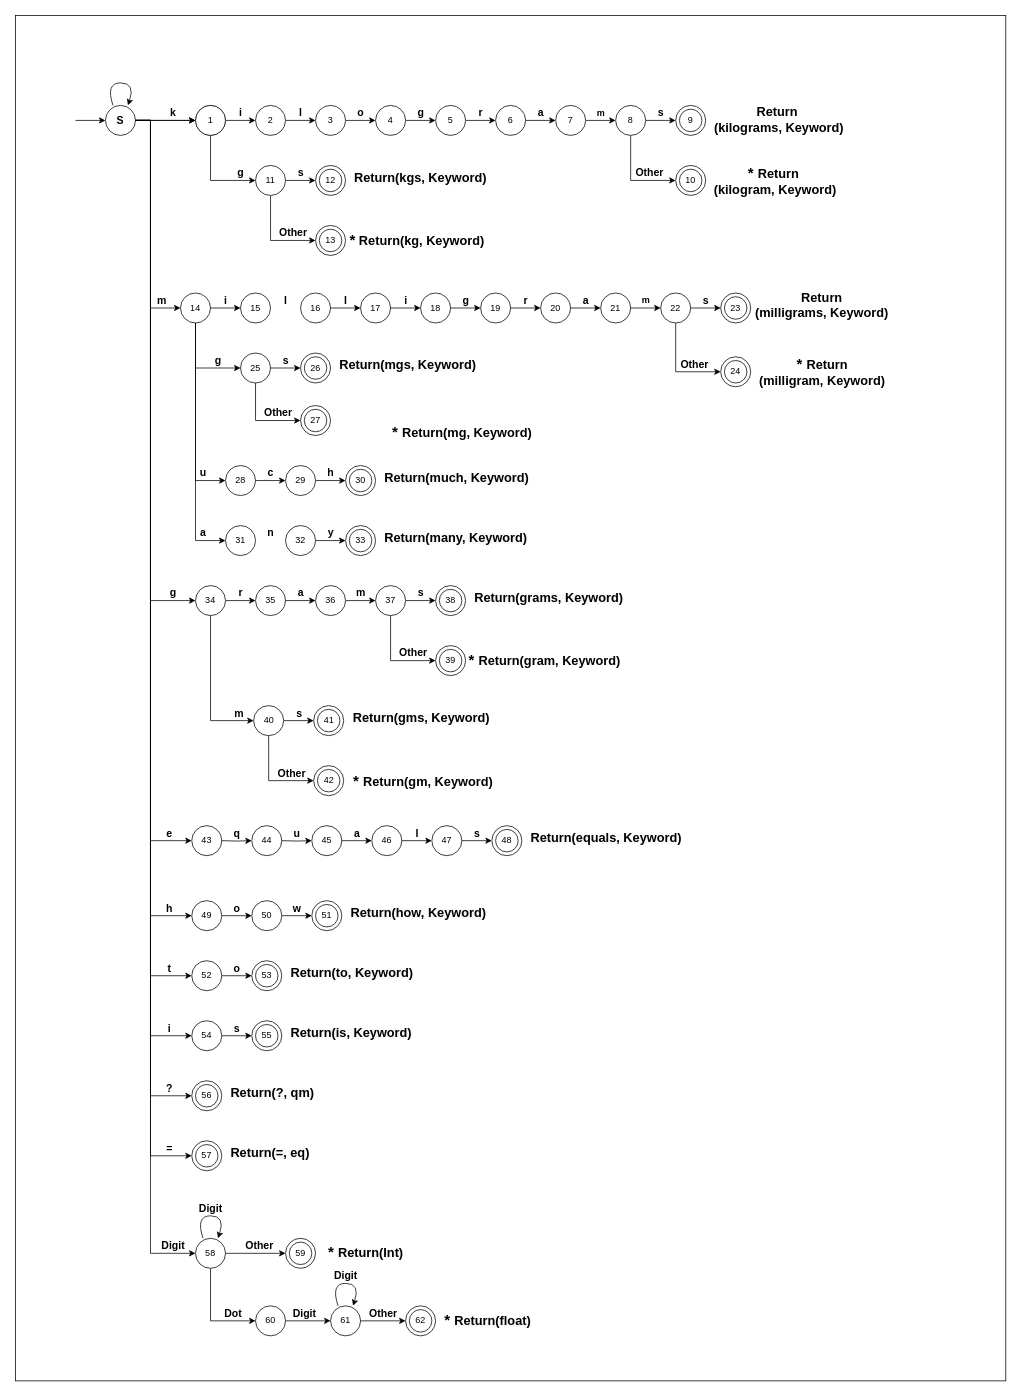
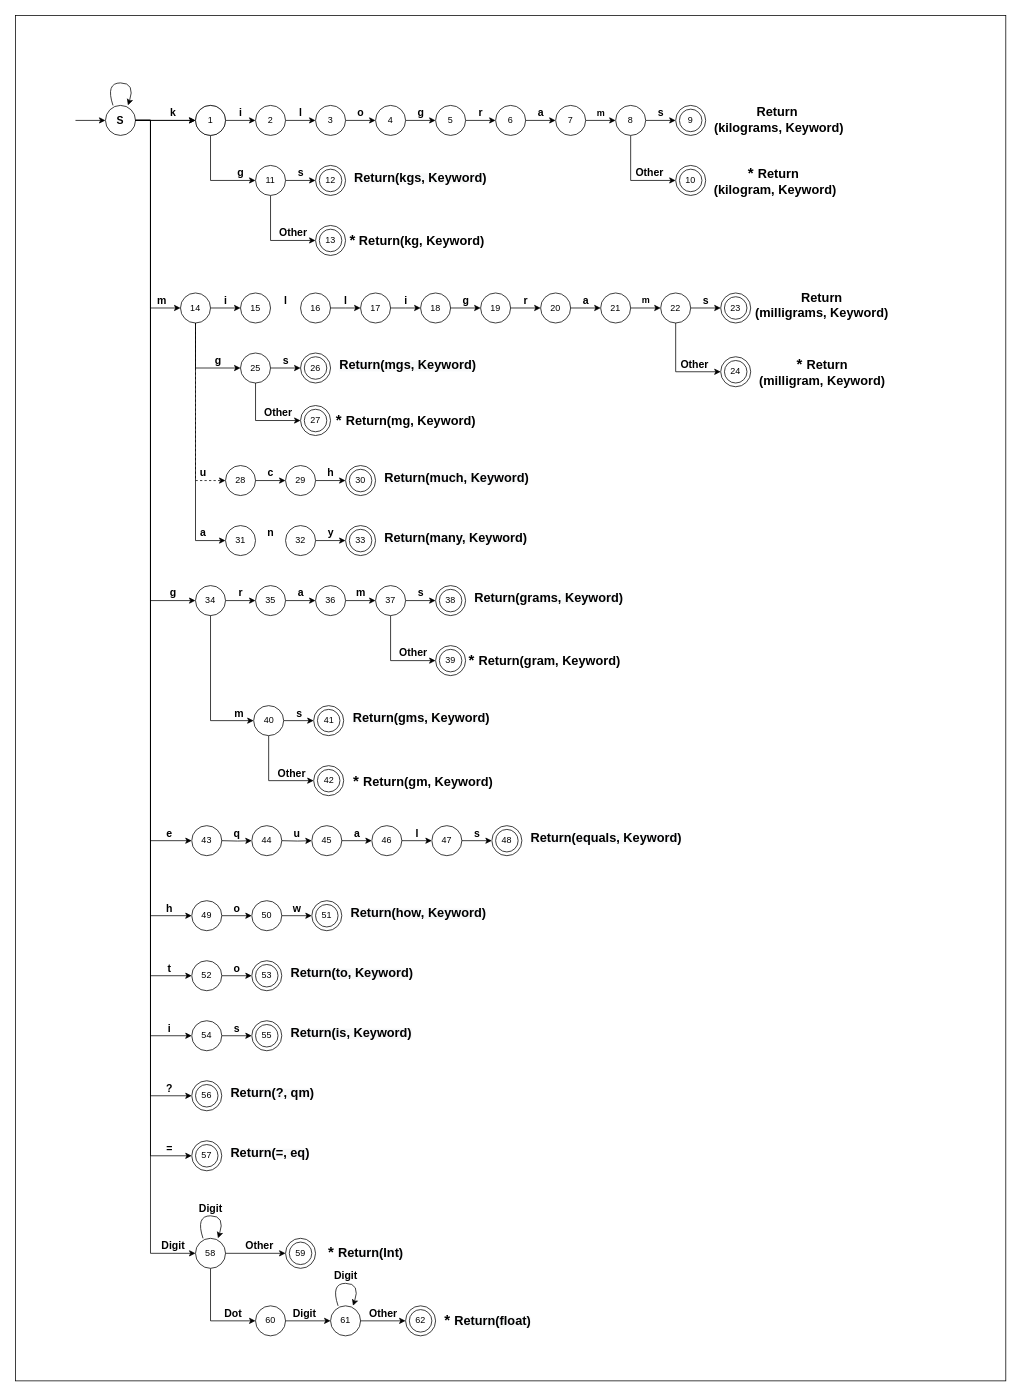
node "* Return(mg, Keyword)": moved (462, 432) -> (405, 420)
edge "14" -> "28": style solid -> dashed
